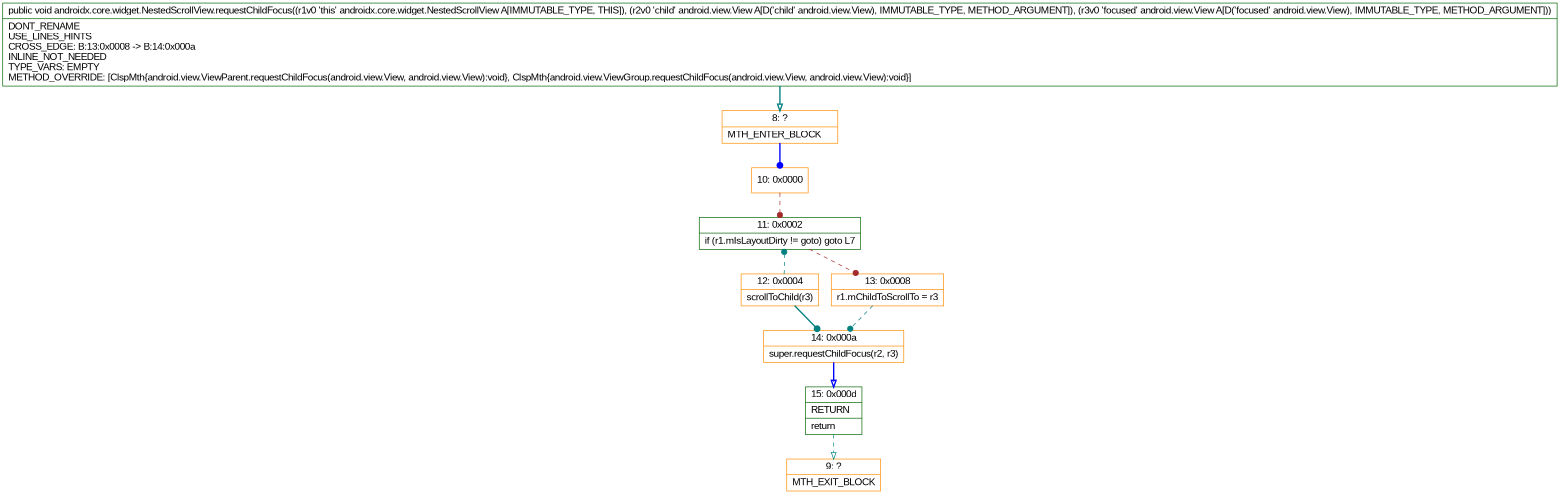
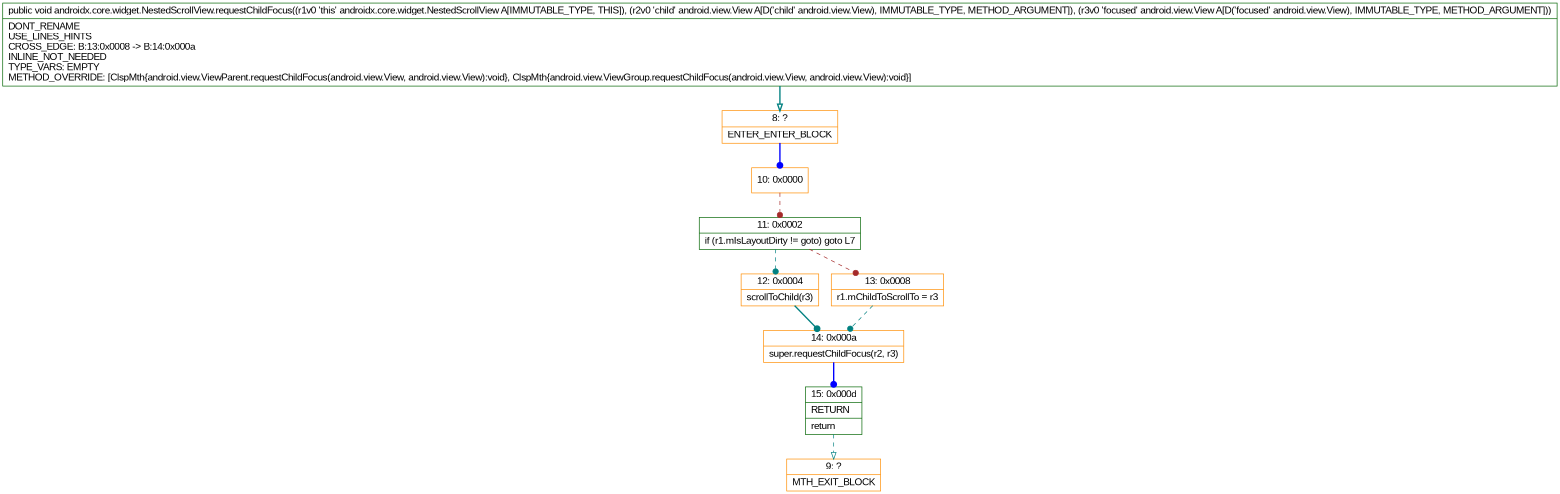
node "8: ?": text "MTH_ENTER_BLOCK" -> "ENTER_ENTER_BLOCK"
edge "12: 0x0004" -> "11: 0x0002": reversed
edge "14: 0x000a" -> "15: 0x000d": arrowhead onormal -> dot
